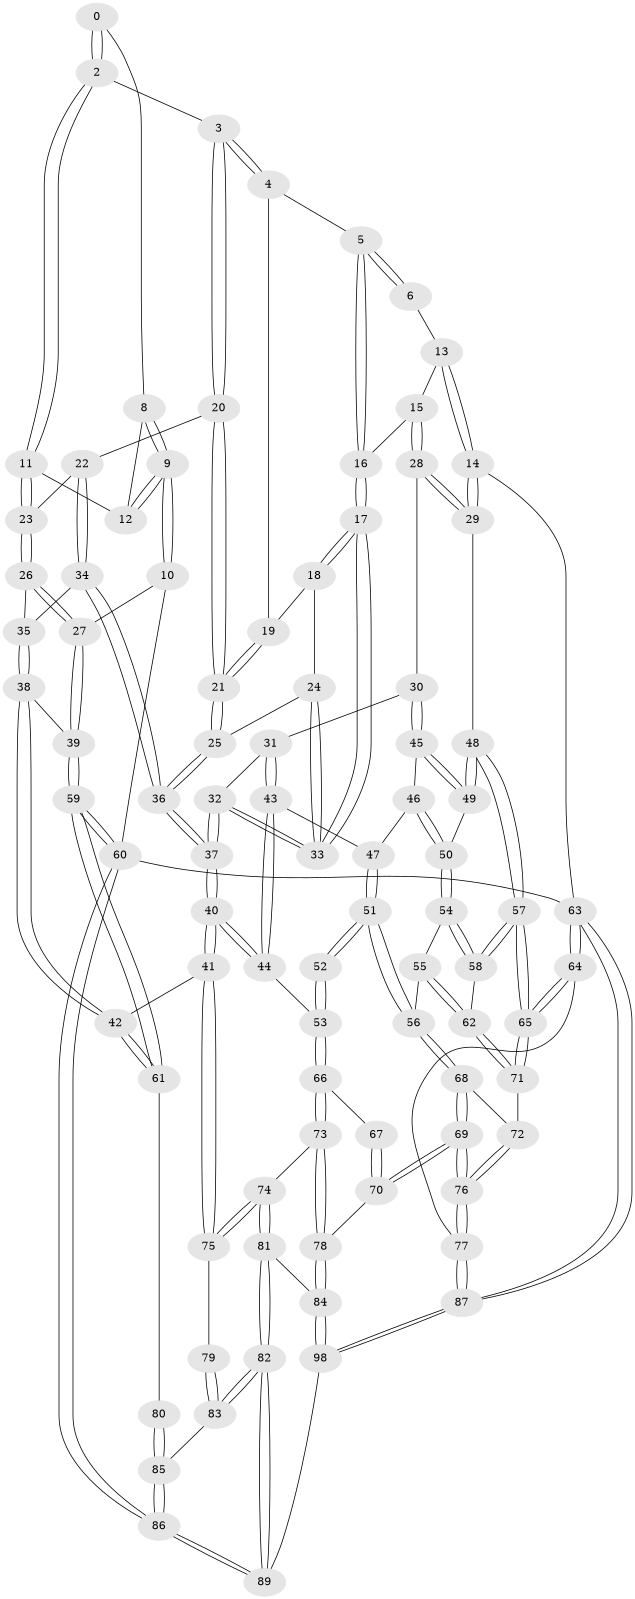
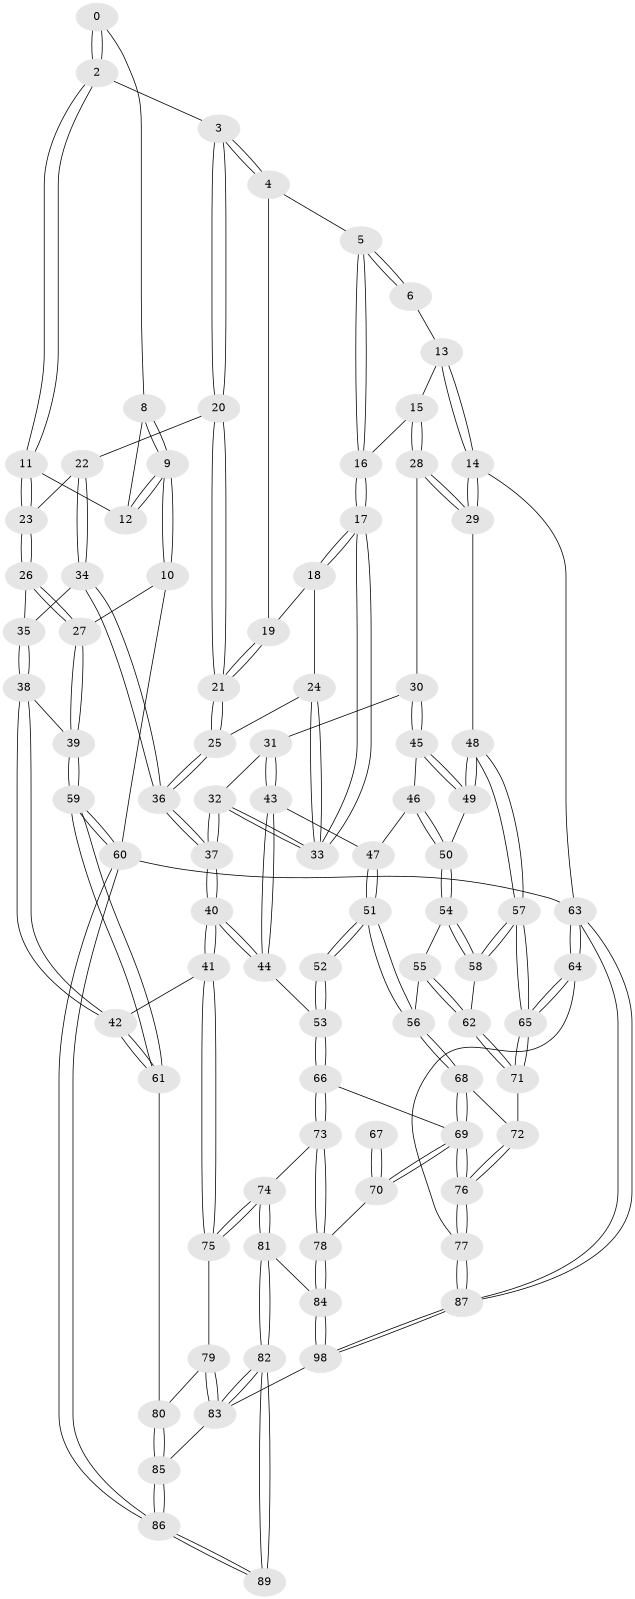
edge "66" -- "67": now "66" -- "69"
edge "79" -- "80": added
edge "98" -- "89": now "98" -- "83"
